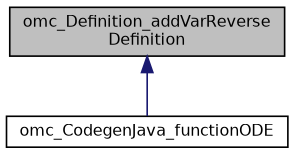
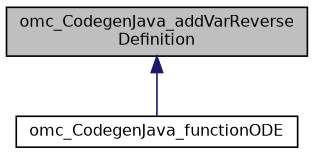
node "omc_Definition_addVarReverse Definition": label "omc_Definition_addVarReverse Definition" -> "omc_CodegenJava_addVarReverse Definition"
